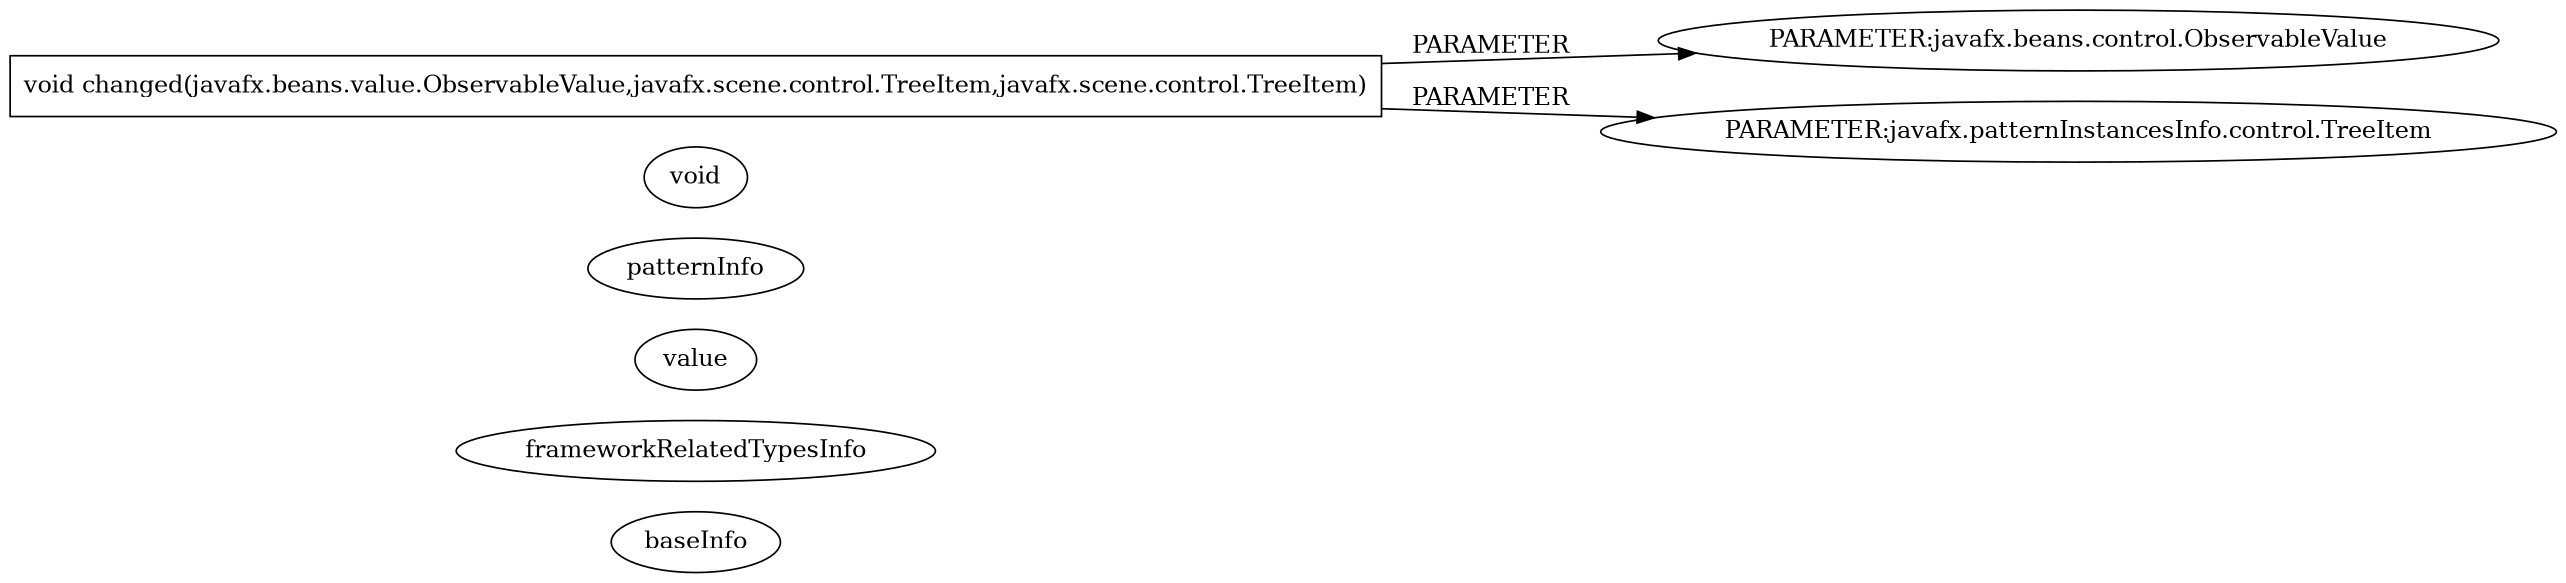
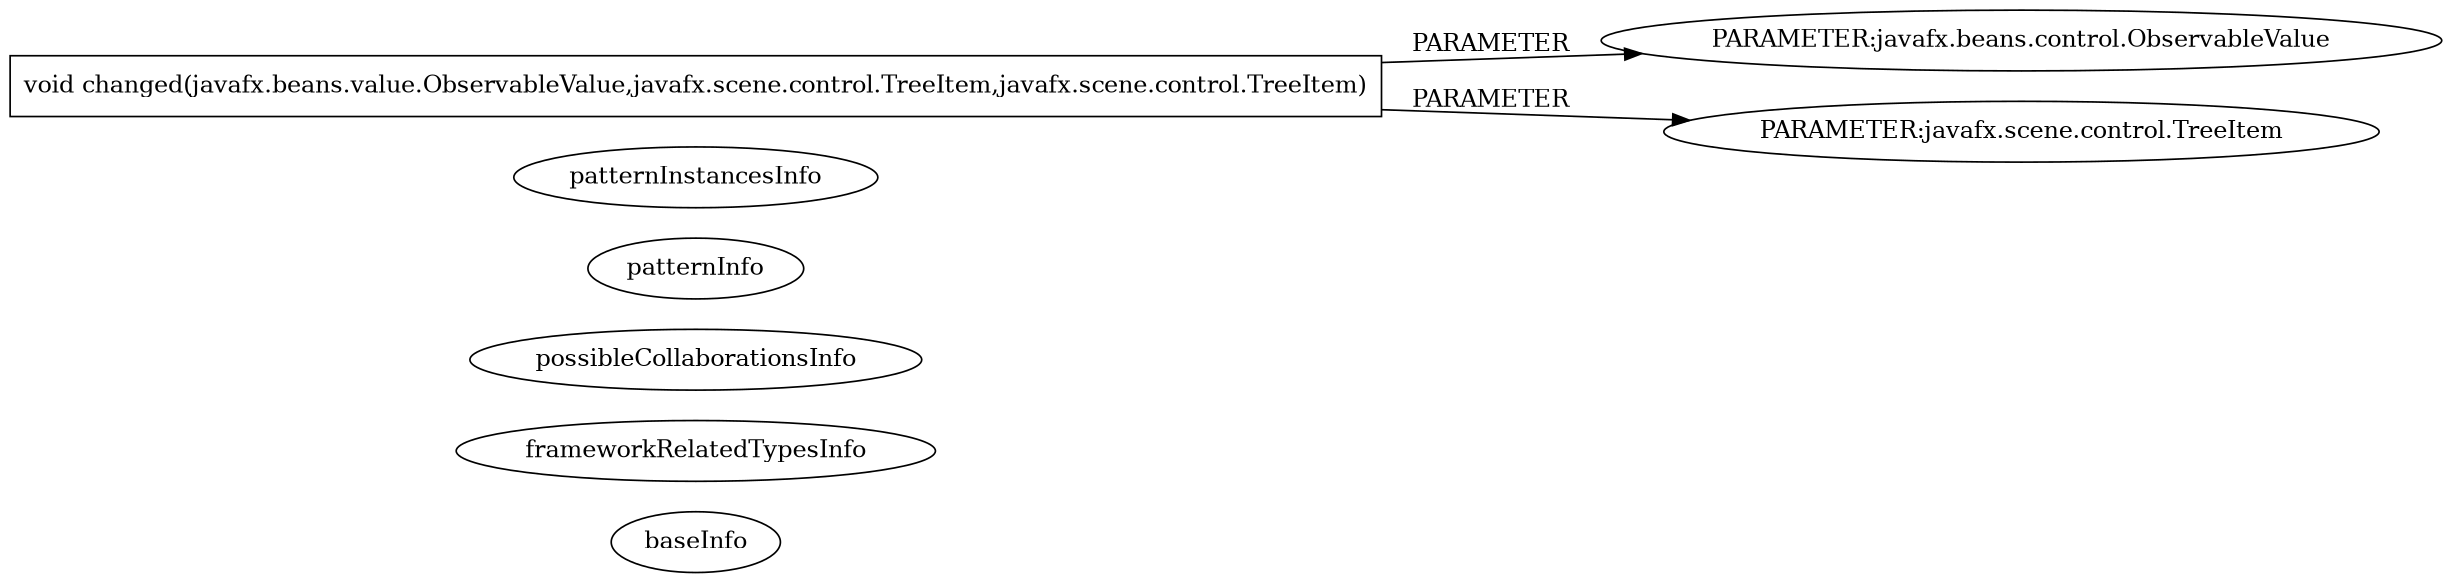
node "PARAMETER:javafx.patternInstancesInfo.control.TreeItem": label "PARAMETER:javafx.patternInstancesInfo.control.TreeItem" -> "PARAMETER:javafx.scene.control.TreeItem"
node "void": label "void" -> "patternInstancesInfo"
node "value": label "value" -> "possibleCollaborationsInfo"
